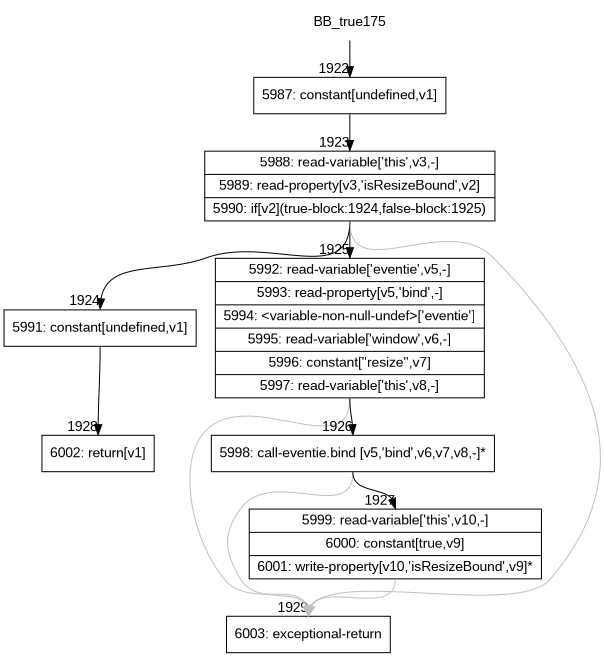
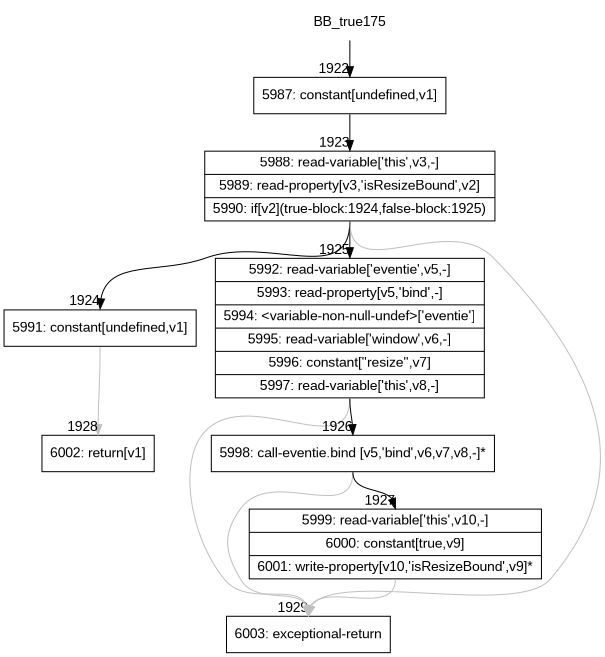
edge "5991: constant[undefined,v1]" -> "6002: return[v1]": color black -> gray
